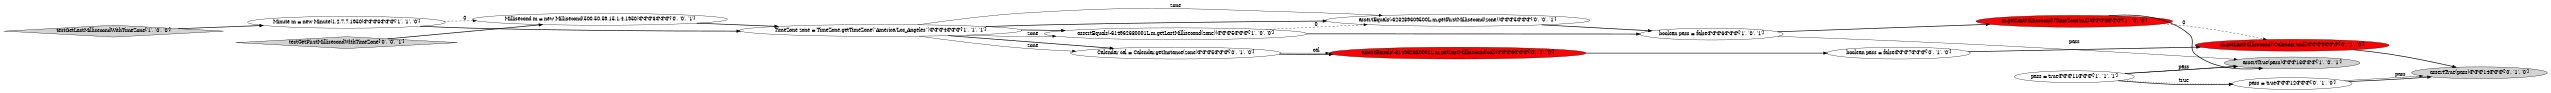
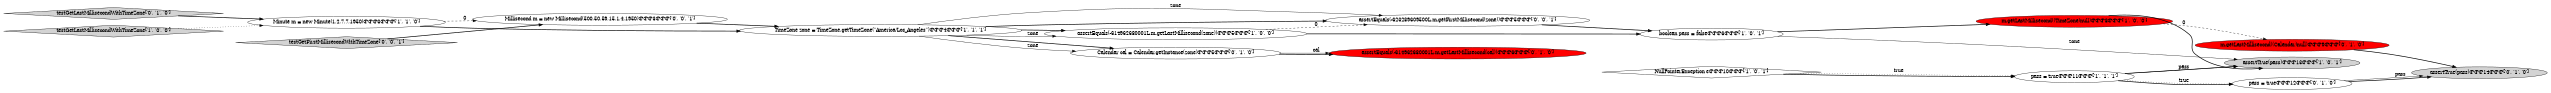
node "testGetLastMillisecondWithTimeZone['0', '1', '0']": added
edge "testGetLastMillisecondWithTimeZone['1', '0', '0']" -> "Minute m = new Minute(1,2,7,7,1950)@@@3@@@['1', '1', '0']": style bold -> dotted
edge "boolean pass = false@@@6@@@['1', '0', '1']" -> "assertTrue(pass)@@@13@@@['1', '0', '1']": label "pass" -> "zone"
node "boolean pass = false@@@7@@@['0', '1', '0']": removed
node "NullPointerException e@@@10@@@['1', '0', '1']": added
